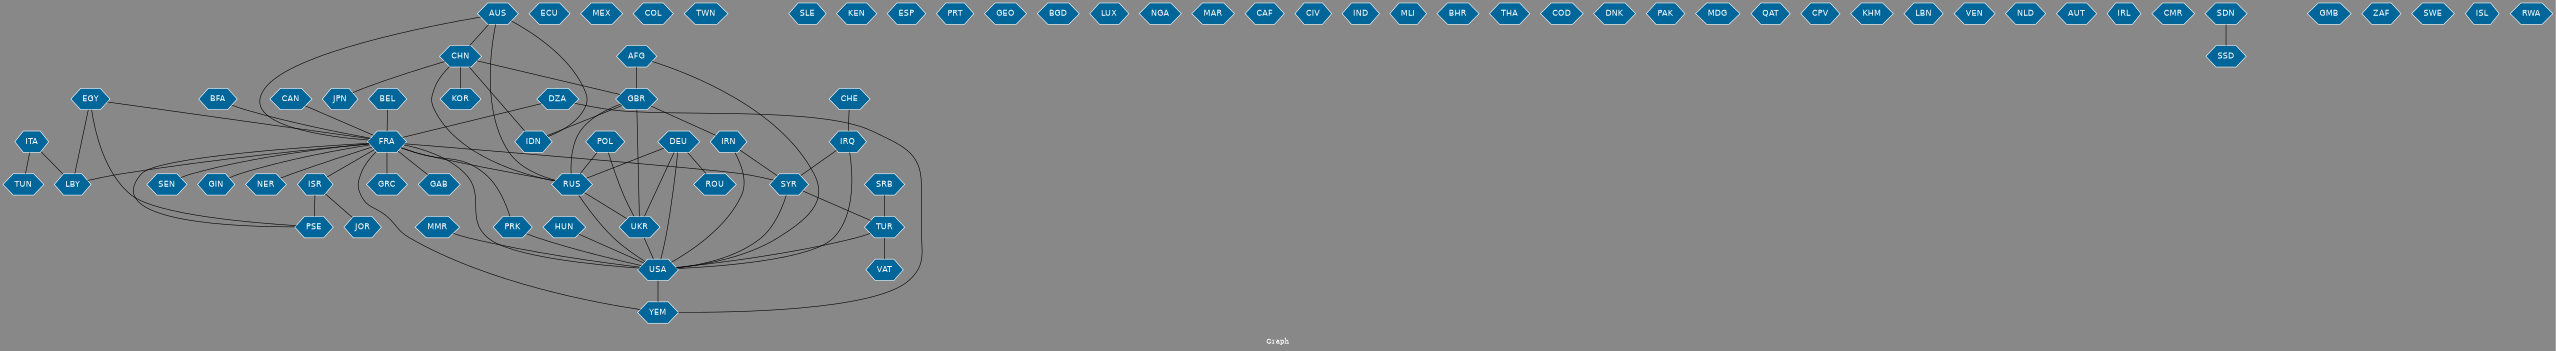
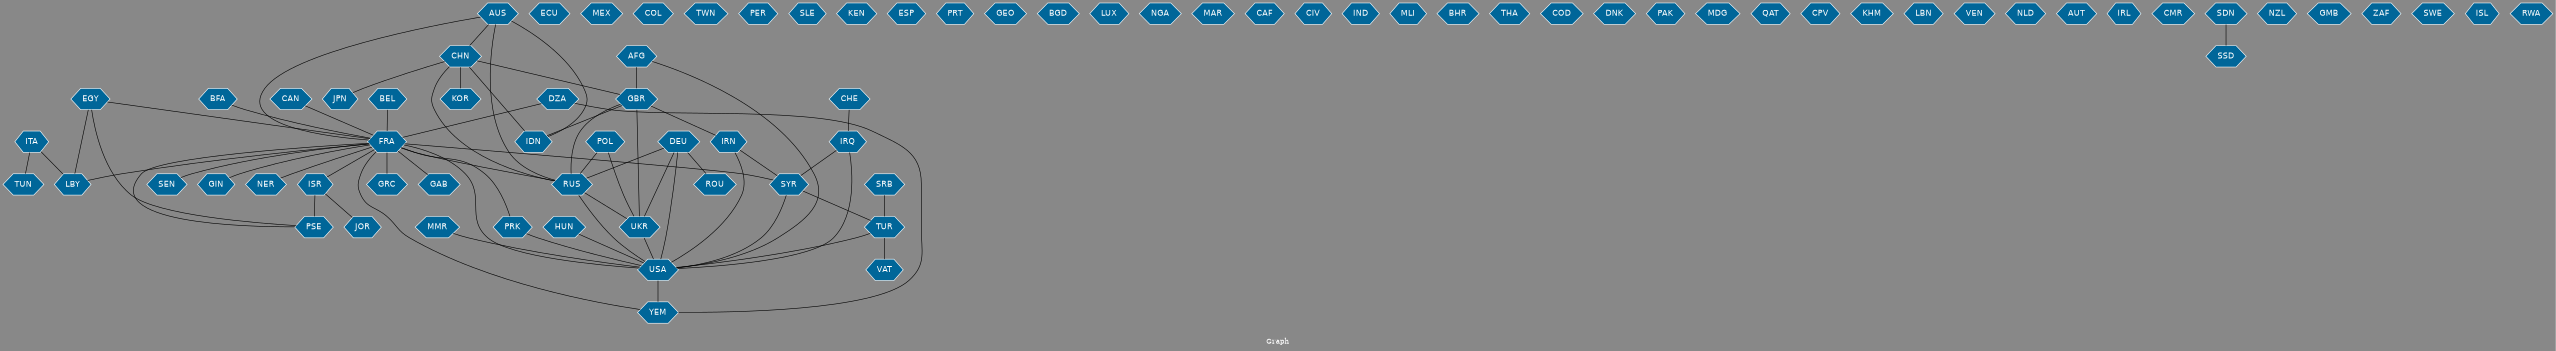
node "PER": added
node "NZL": added
